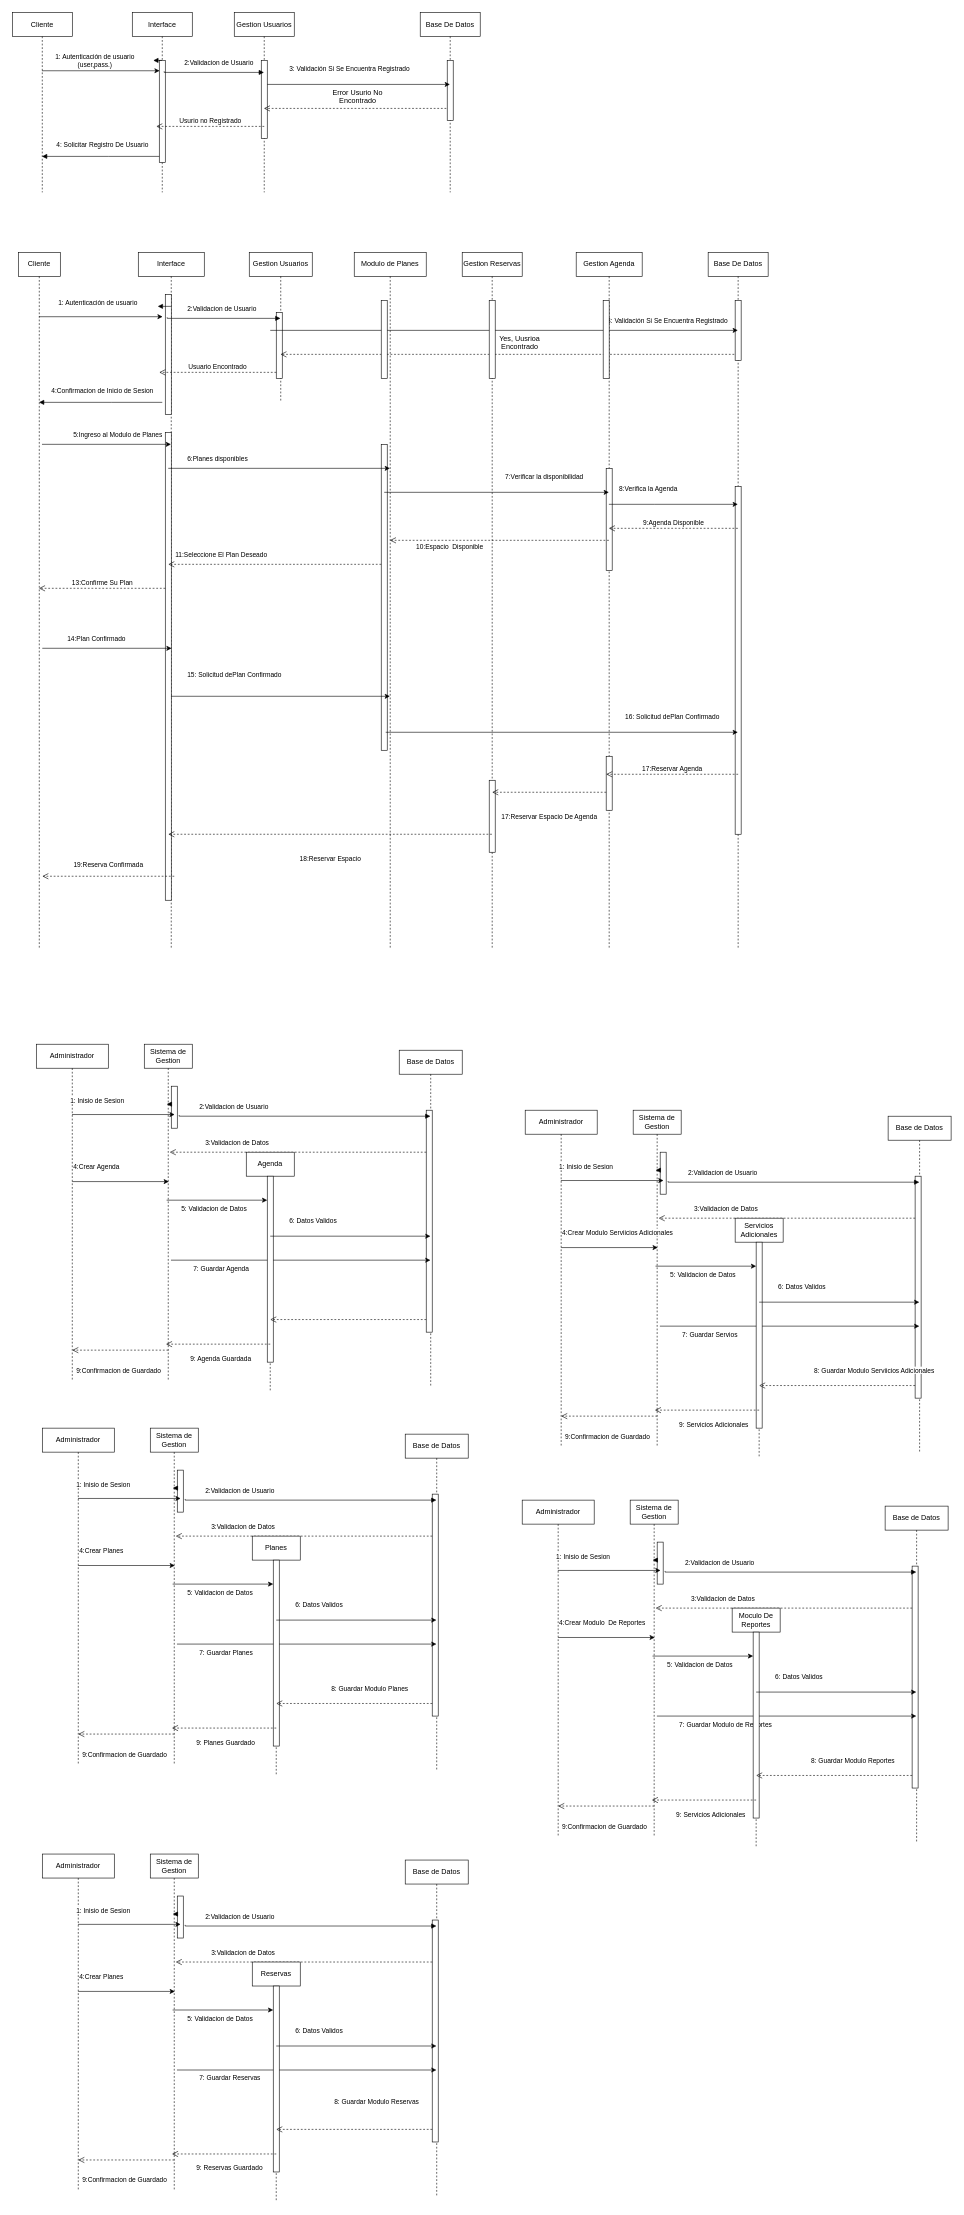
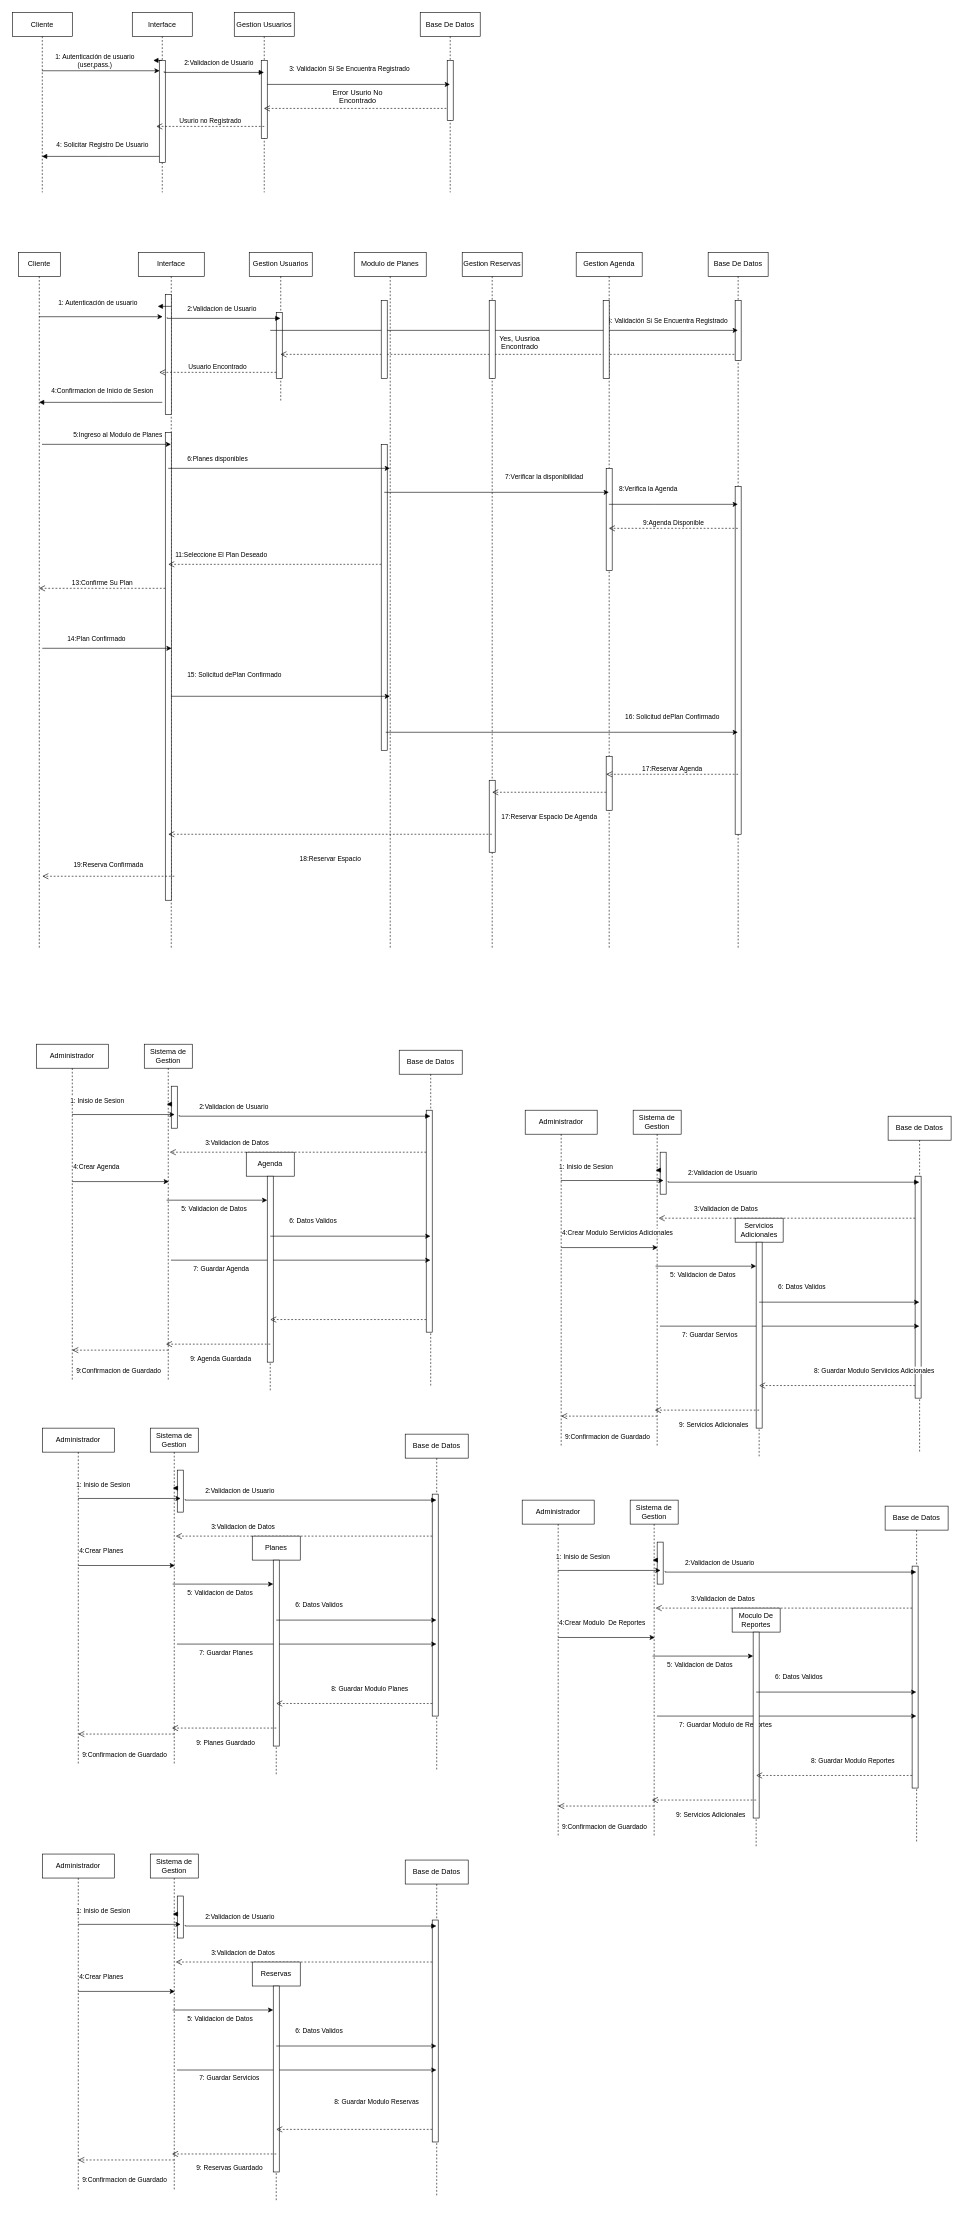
edge "Gestion Agenda" -> "Modulo de Planes": removed, label "10:Espacio Disponible"
node "7: Guardar Reservas": label "7: Guardar Reservas" -> "7: Guardar Servicios"
